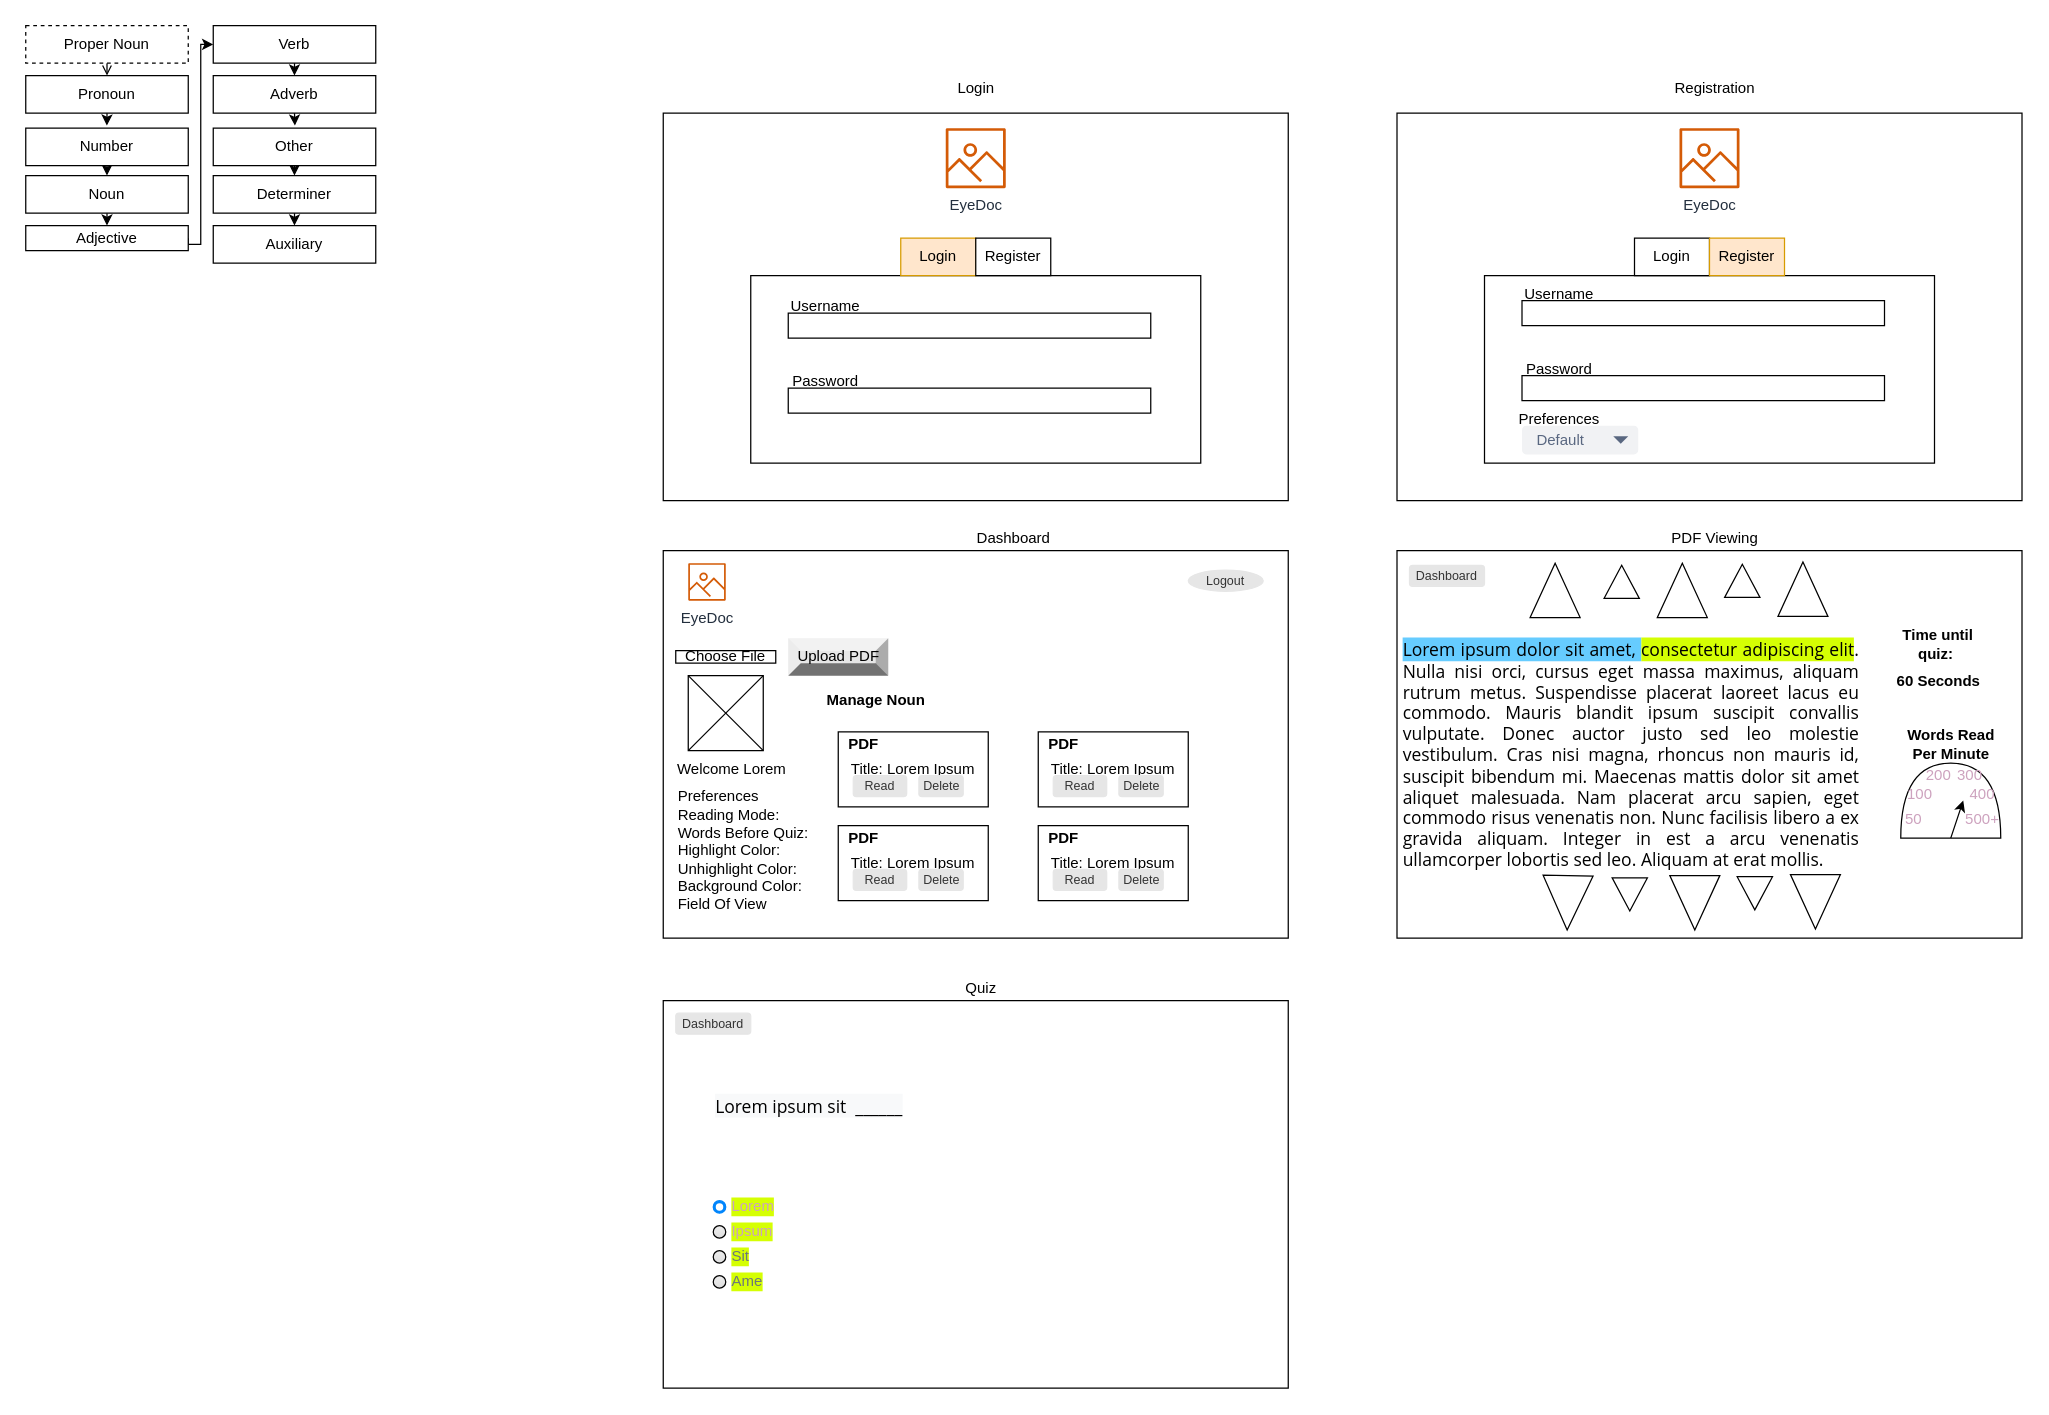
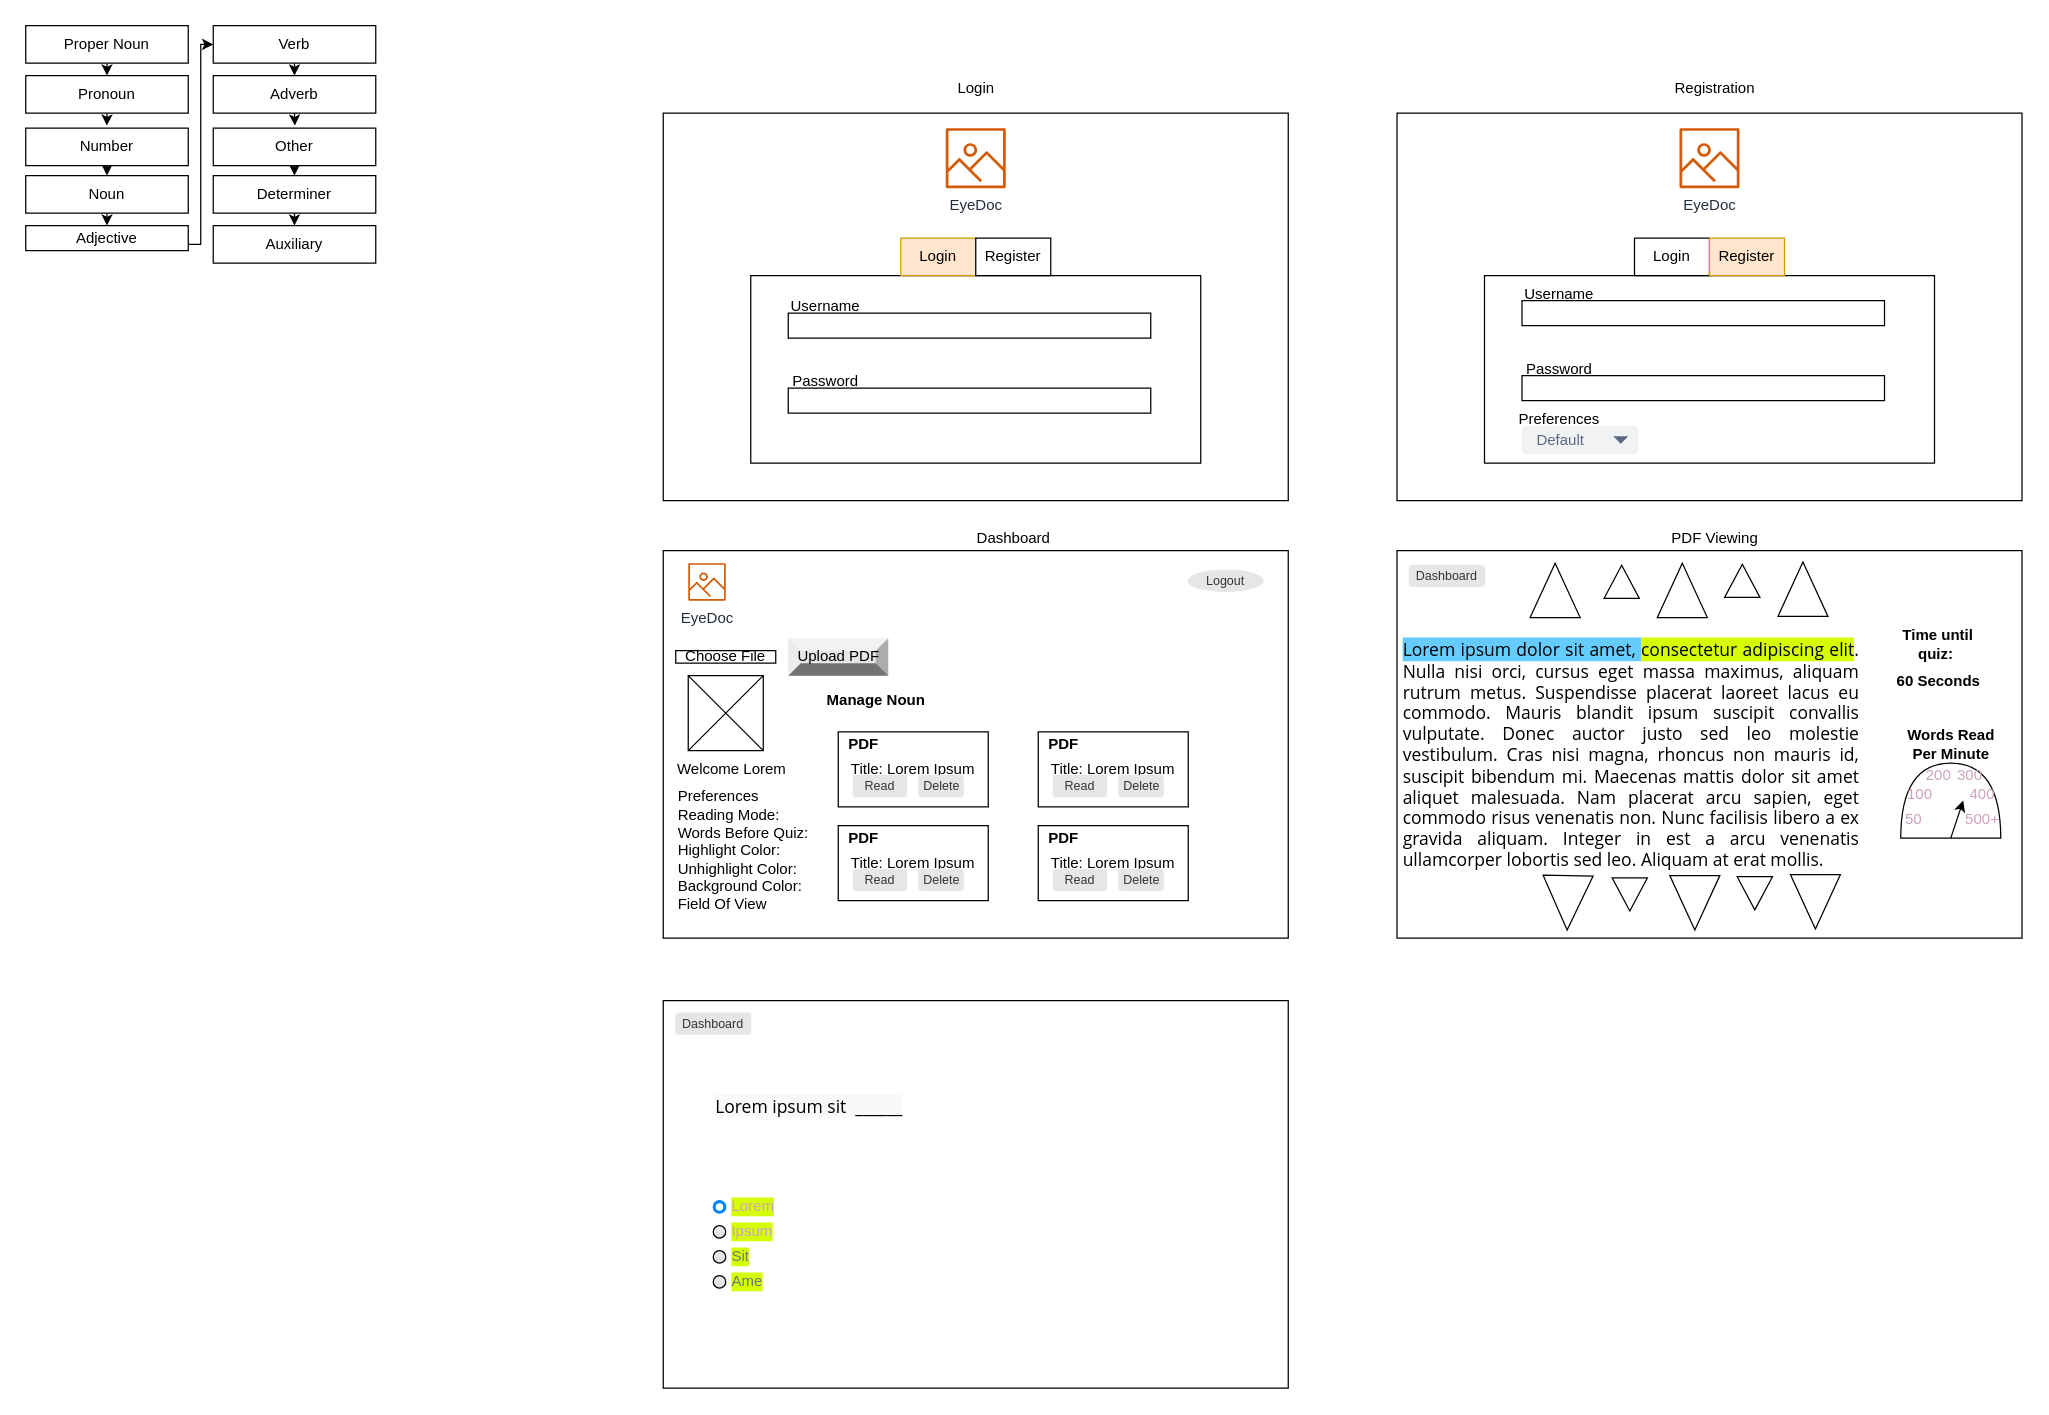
node "Proper Noun": style dashed -> solid
edge "Proper Noun" -> "Pronoun": arrowhead open -> classic
node "Quiz": removed
